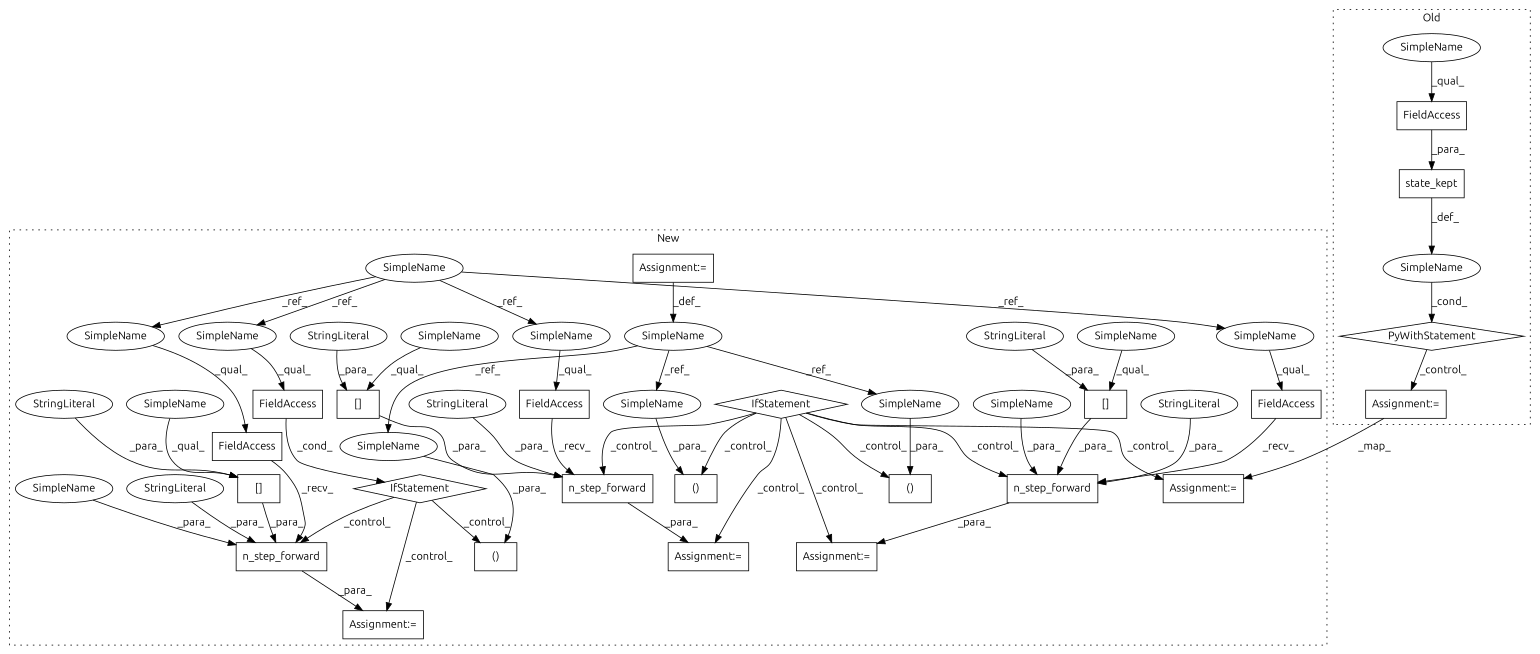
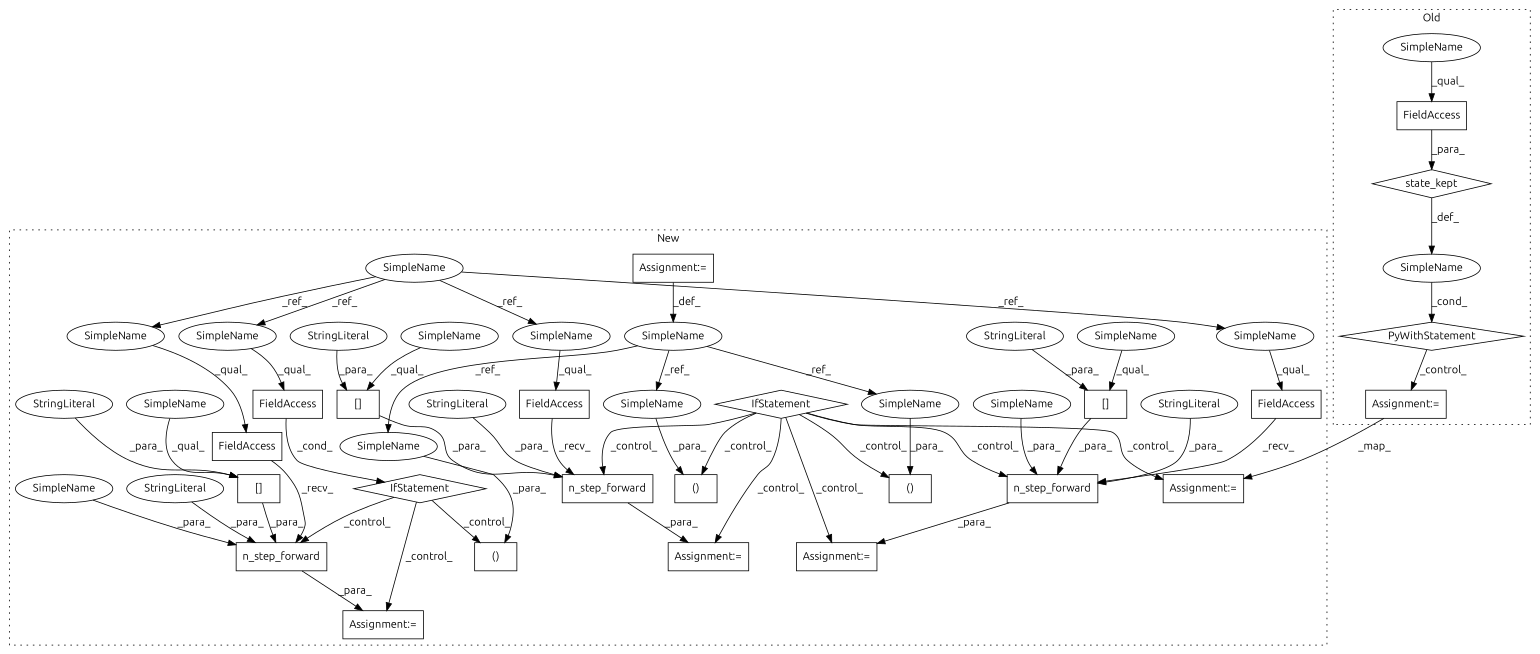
node "state_kept": shape box -> diamond
